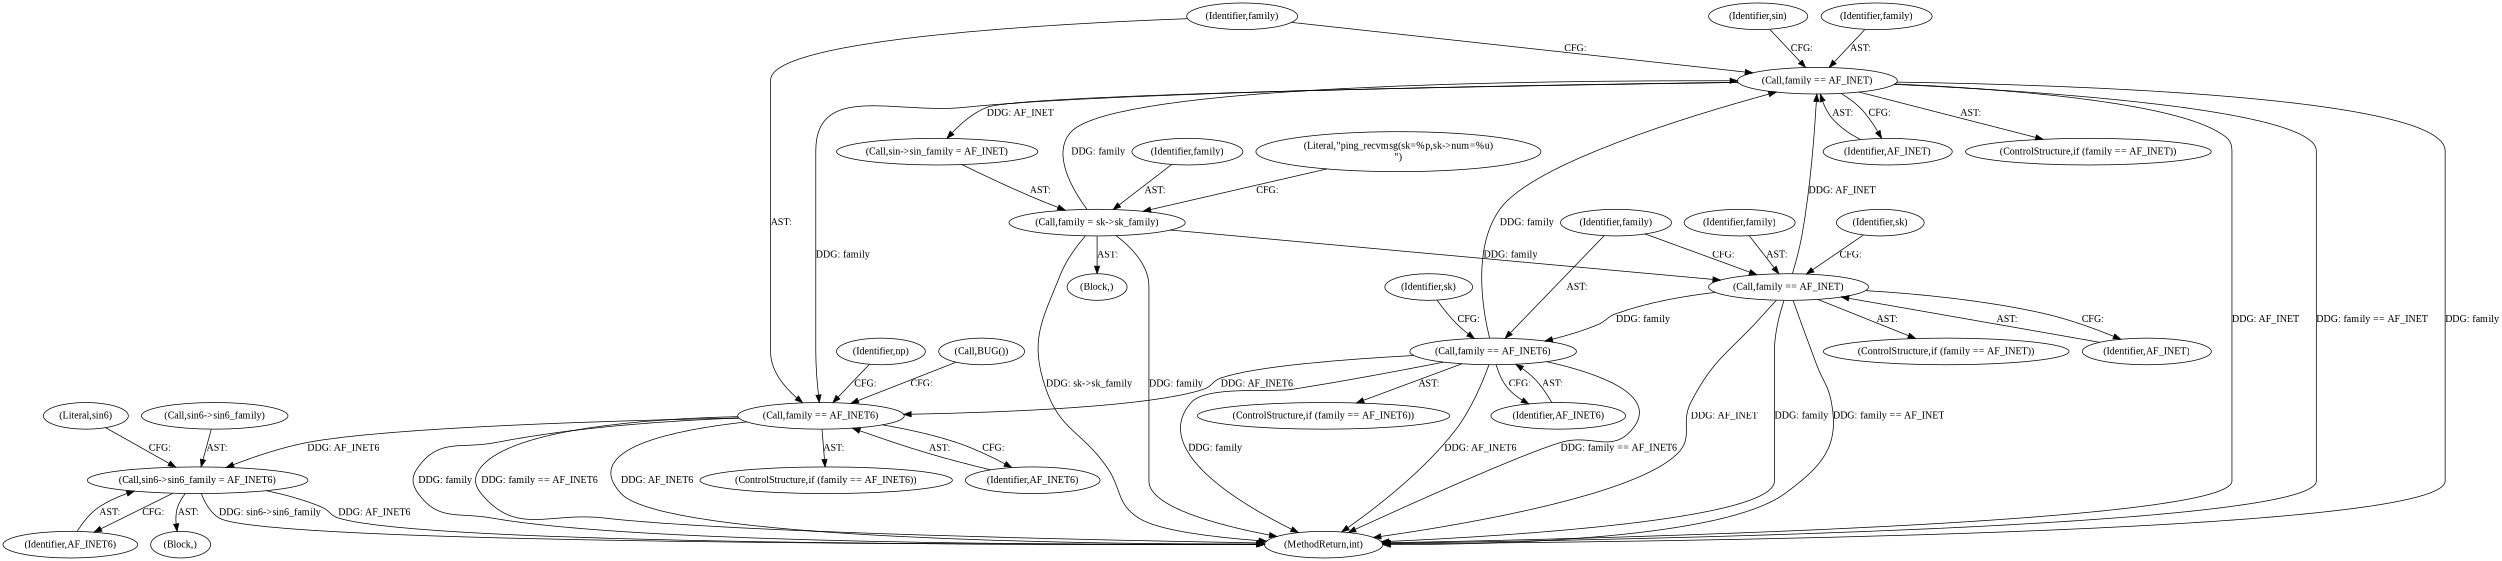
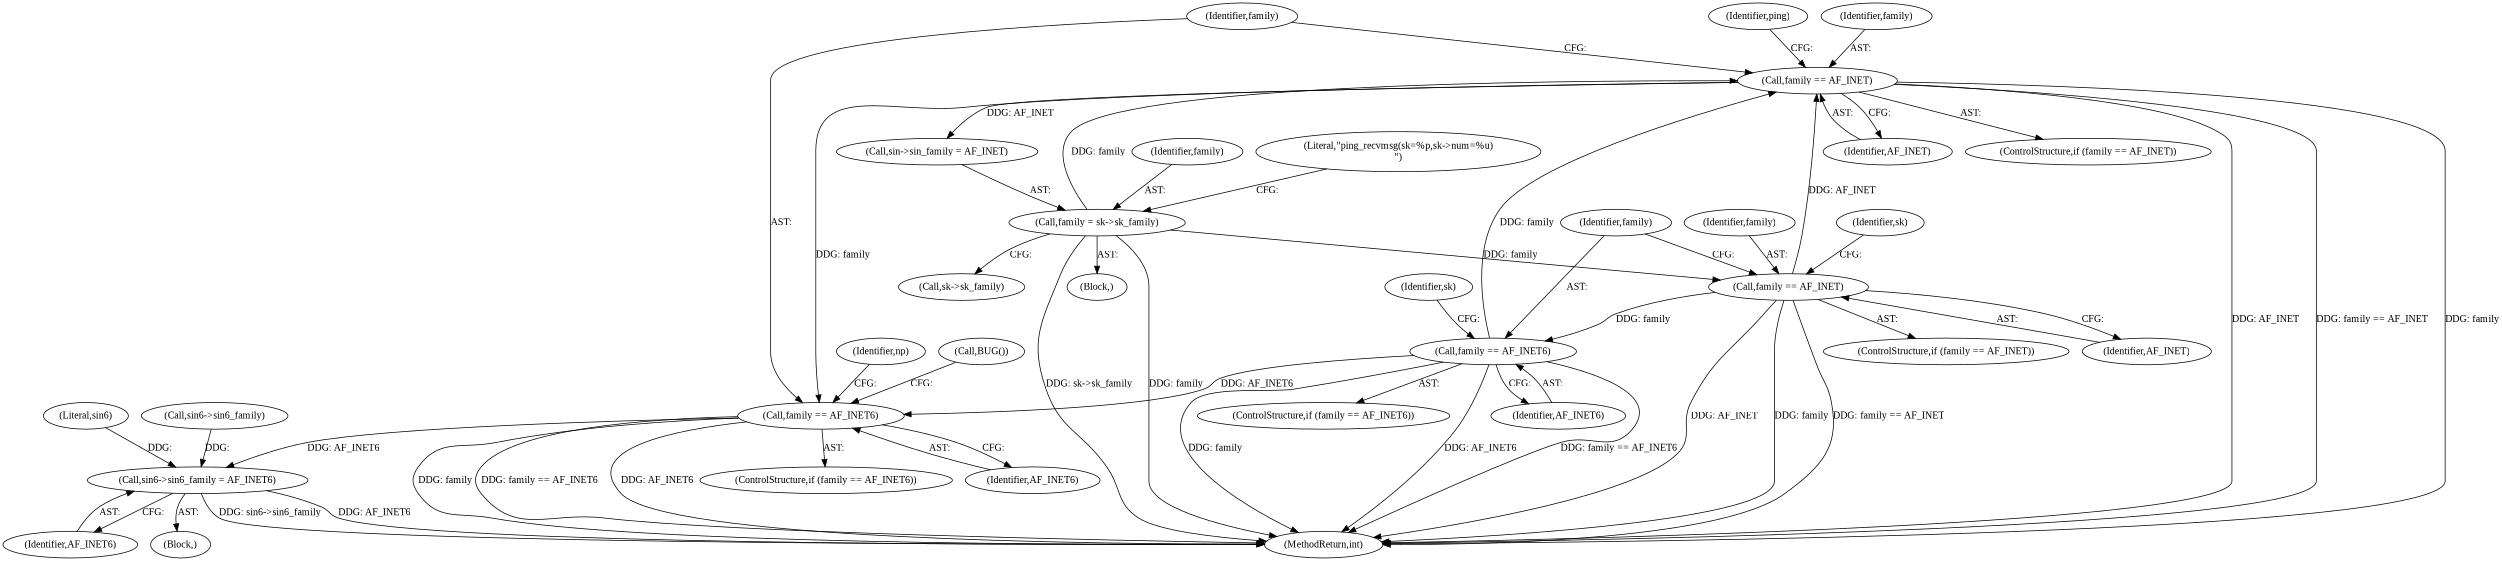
node "(Identifier,sin)": label "(Identifier,sin)" -> "(Identifier,ping)"
node "(Call,sk->sk_family)": added
edge "(Literal,sin6)" -> "(Call,sin6->sin6_family = AF_INET6)": label "CFG: " -> "DDG: "
edge "(Call,sin6->sin6_family)" -> "(Call,sin6->sin6_family = AF_INET6)": label "AST: " -> "DDG: "
